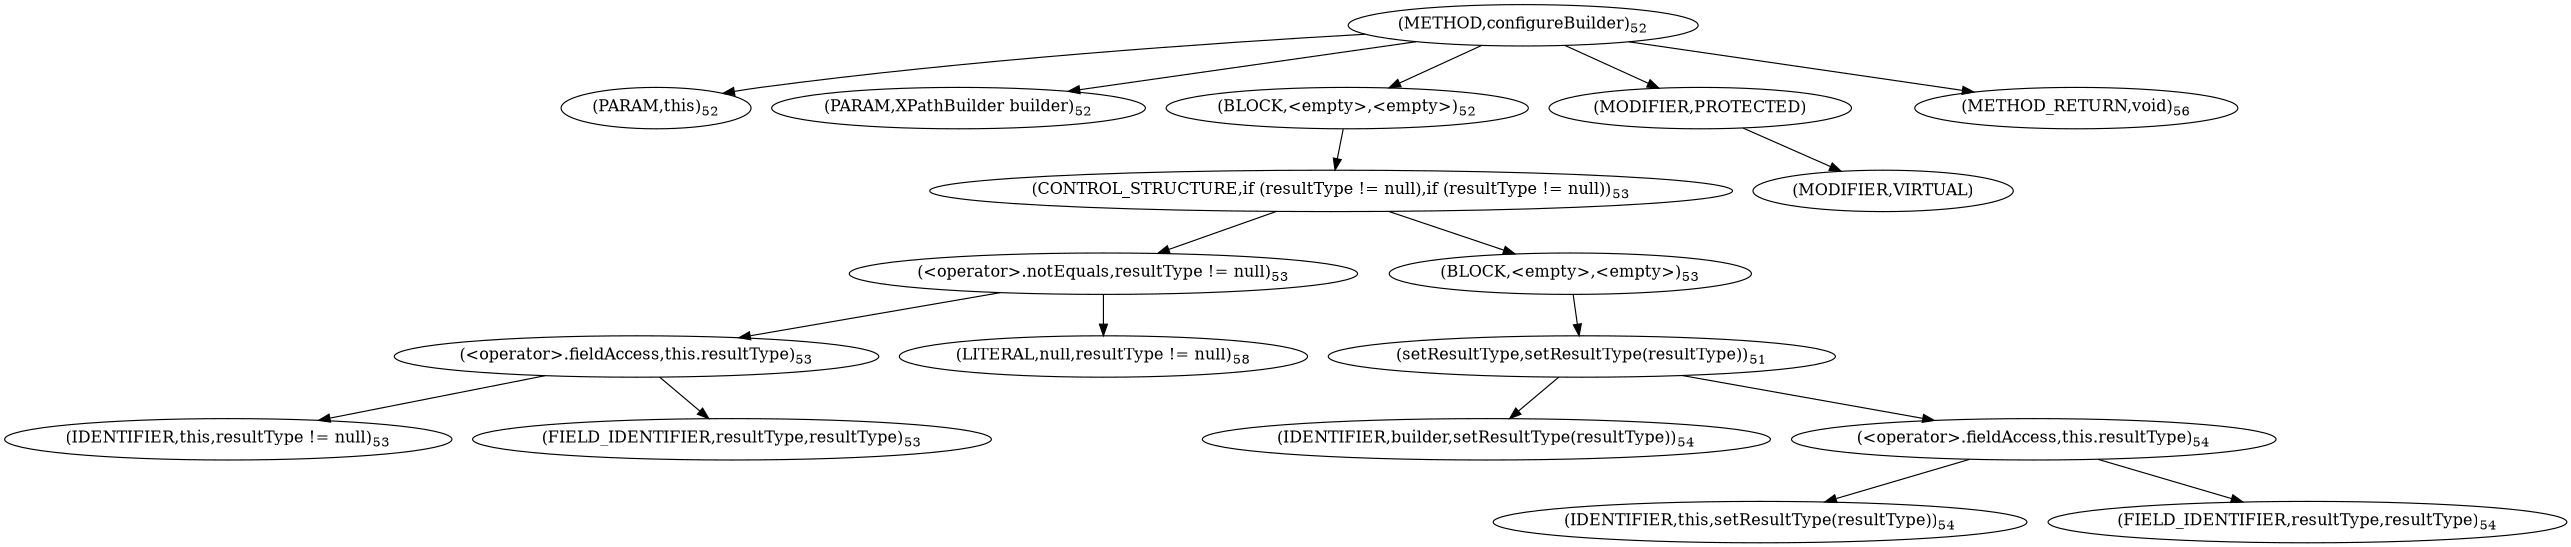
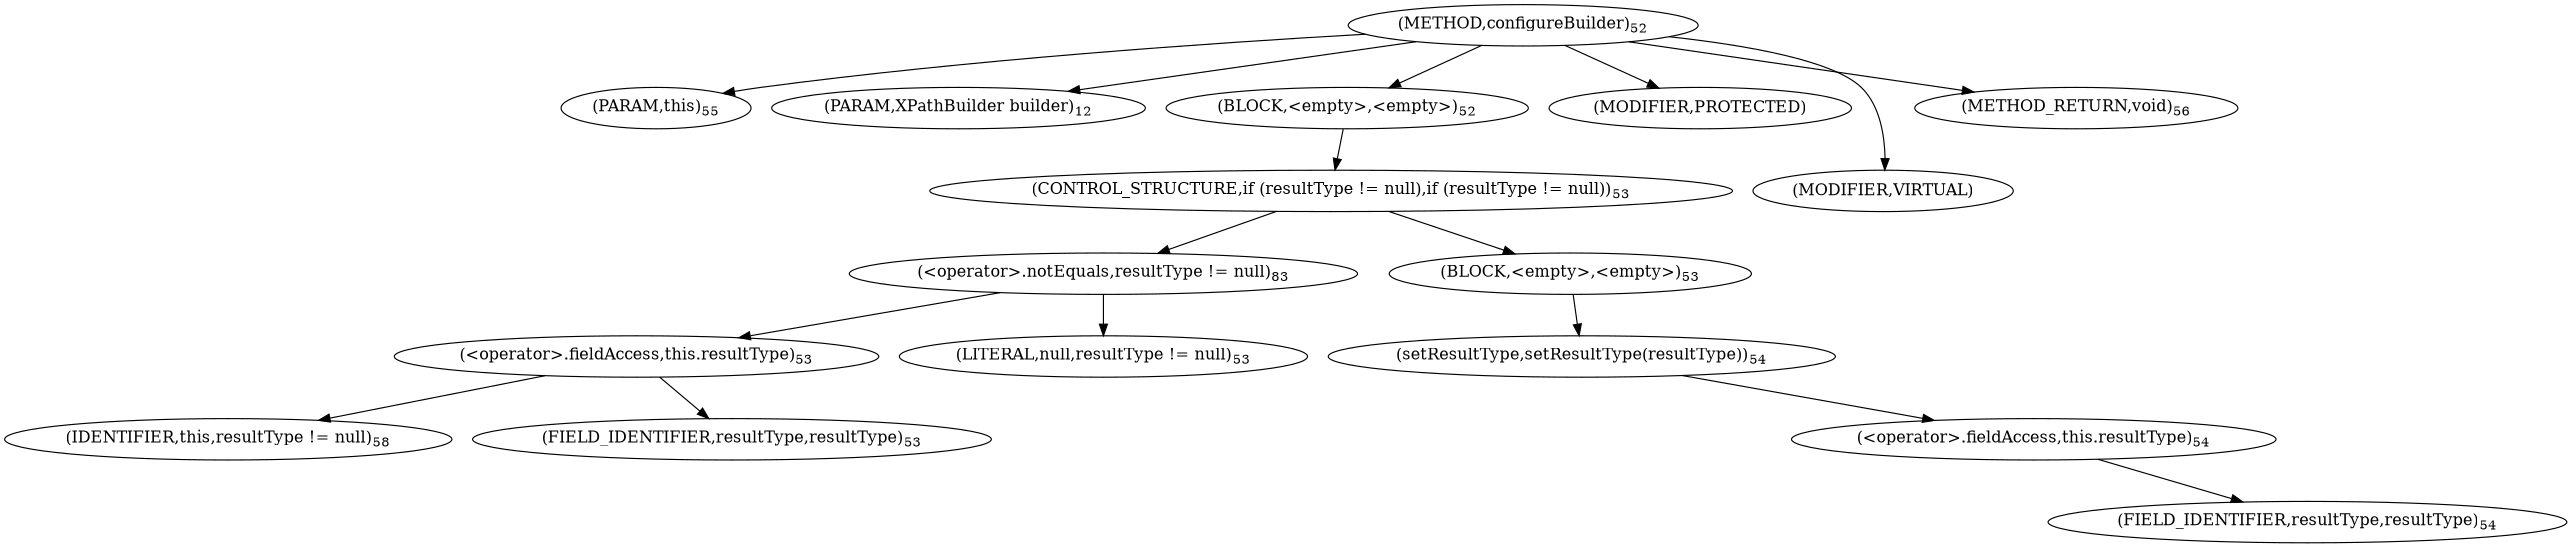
node "(PARAM,this)": text "52" -> "55"
node "(PARAM,XPathBuilder builder)": text "52" -> "12"
edge "(MODIFIER,PROTECTED)" -> "(MODIFIER,VIRTUAL)": now "(METHOD,configureBuilder)" -> "(MODIFIER,VIRTUAL)"
node "(<operator>.notEquals,resultType != null)": text "53" -> "83"
node "(LITERAL,null,resultType != null)": text "58" -> "53"
node "(setResultType,setResultType(resultType))": text "51" -> "54"
node "(IDENTIFIER,this,resultType != null)": text "53" -> "58"
node "(IDENTIFIER,builder,setResultType(resultType))": removed
node "(IDENTIFIER,this,setResultType(resultType))": removed
